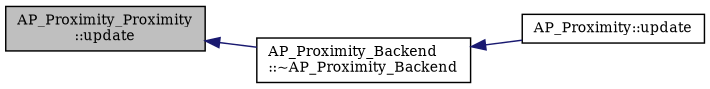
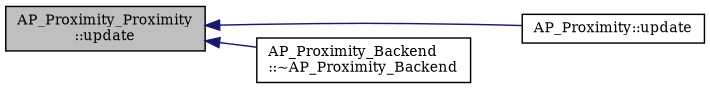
edge "AP_Proximity::update" -> "AP_Proximity_Backend ::~AP_Proximity_Backend": now "AP_Proximity::update" -> "AP_Proximity_Proximity ::update"
